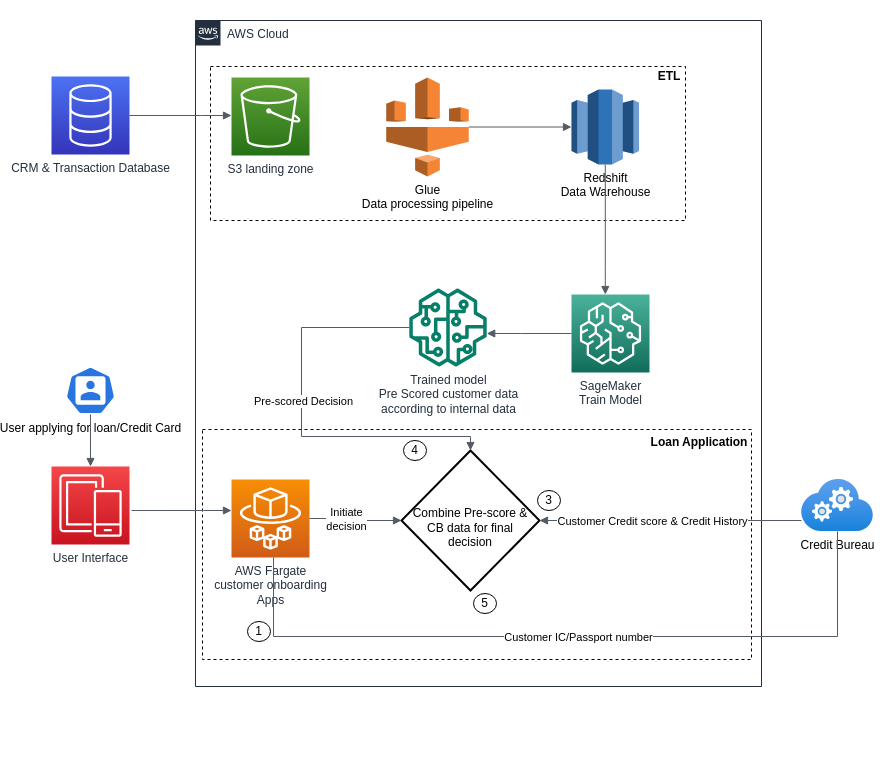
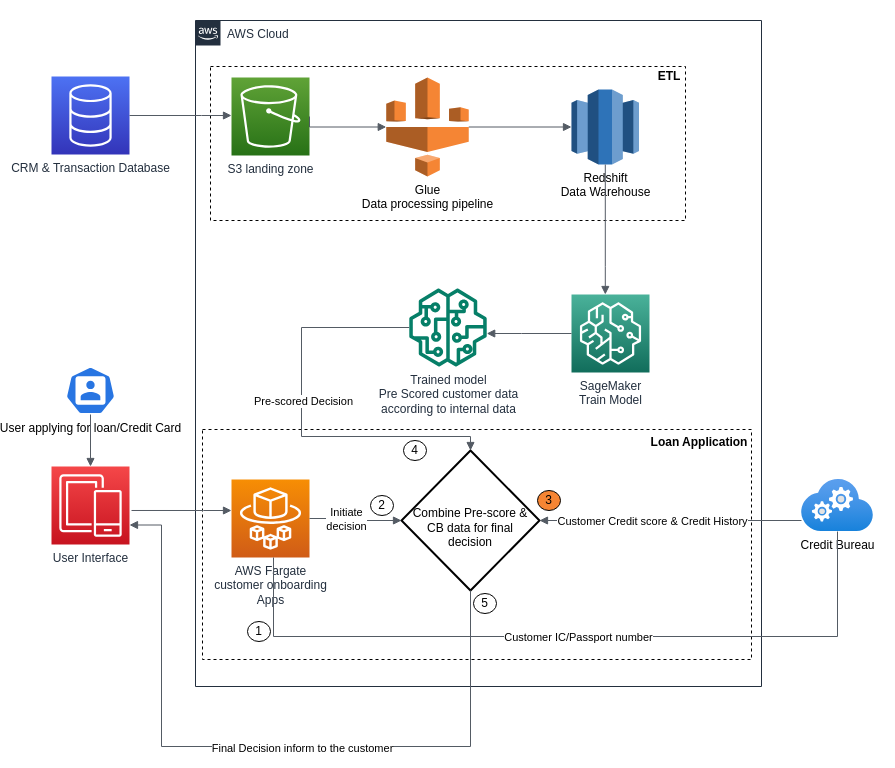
edge "S3 landing zone" -> "Glue Data processing pipeline": added
node "3": fillcolor #ffffff -> #f58534
node "2": added
edge "Combine Pre-score & CB data for final decision" -> "User Interface": added, label "Final Decision inform to the customer"
